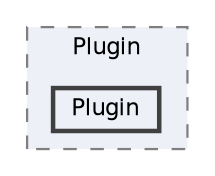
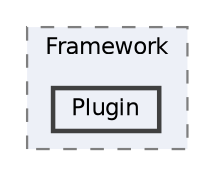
cluster "Plugin": label "Plugin" -> "Framework"
